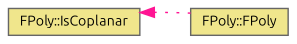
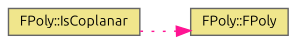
edge "FPoly::FPoly" -> "FPoly::IsCoplanar": reversed
